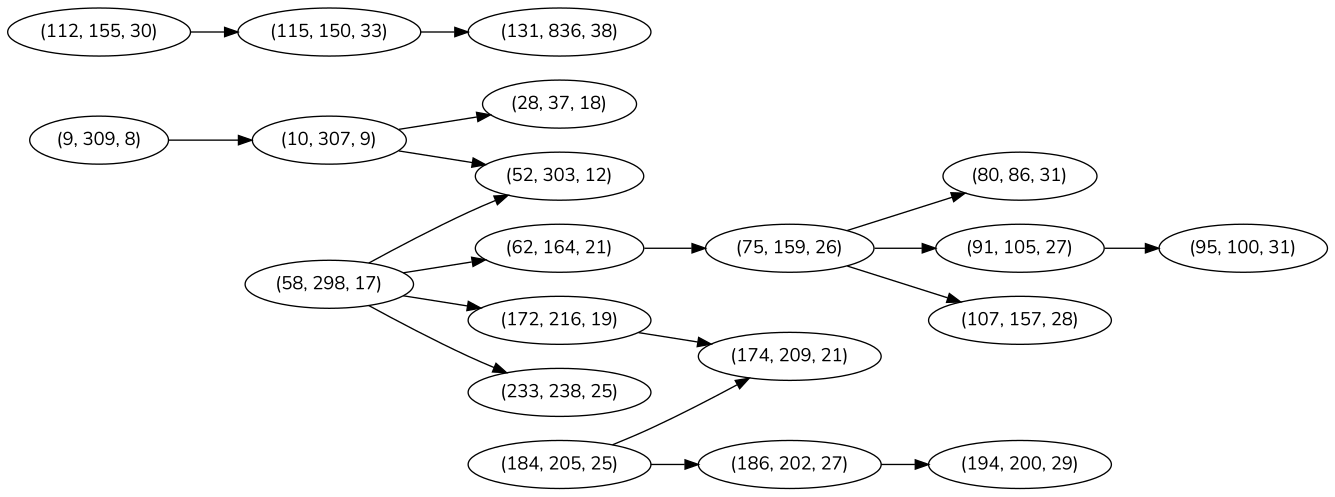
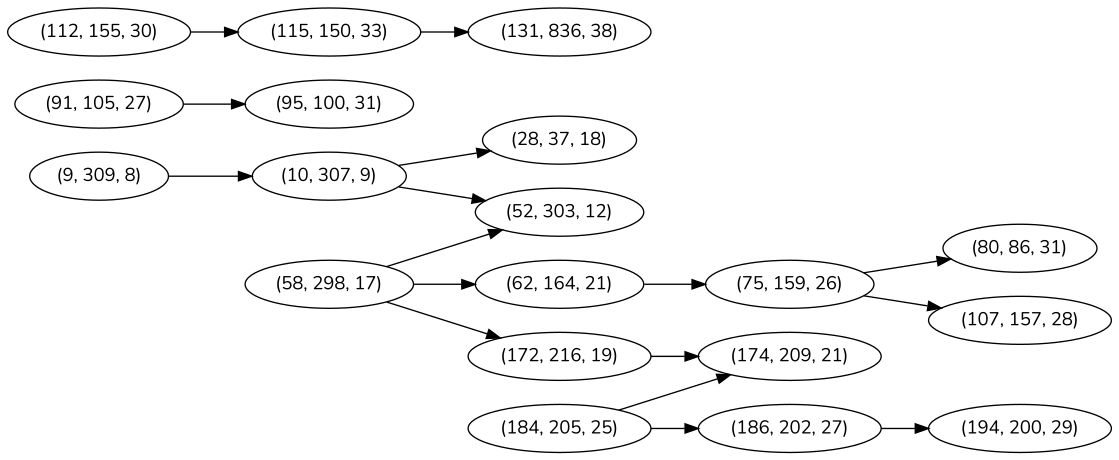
edge "(75, 159, 26)" -> "(91, 105, 27)": removed
node "(233, 238, 25)": removed
